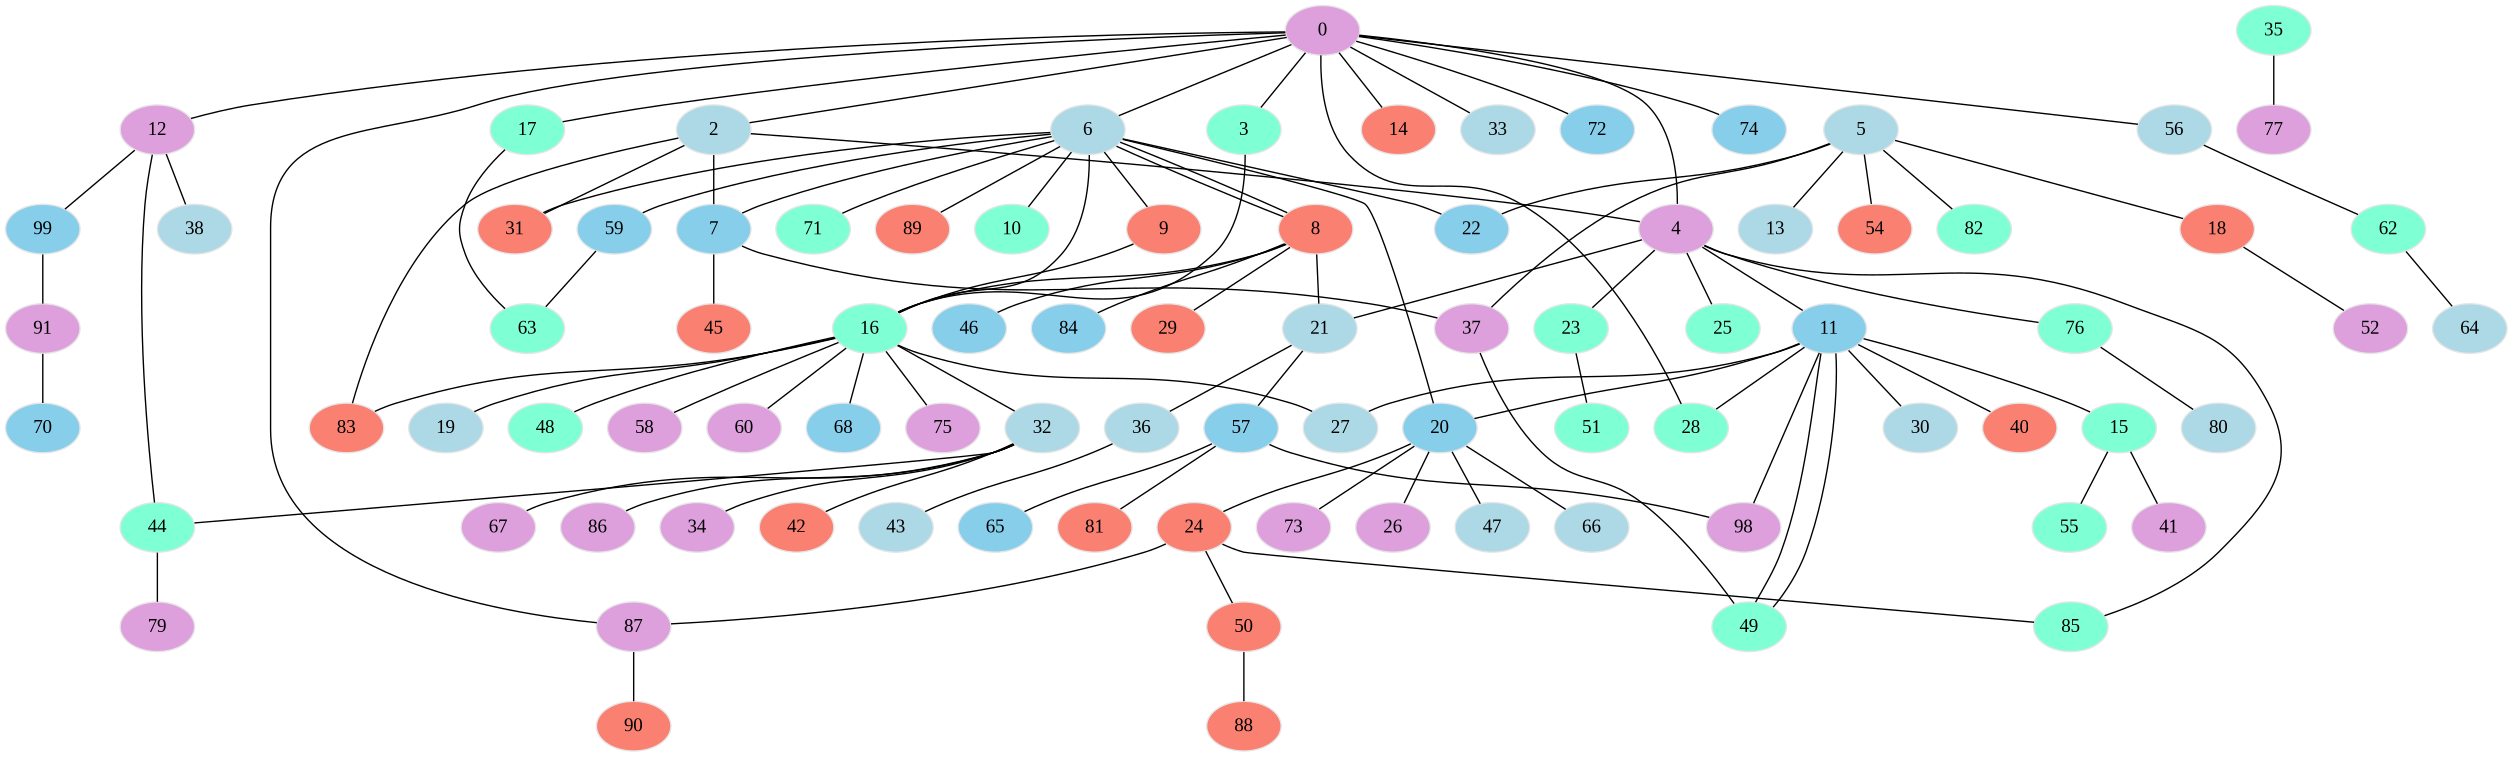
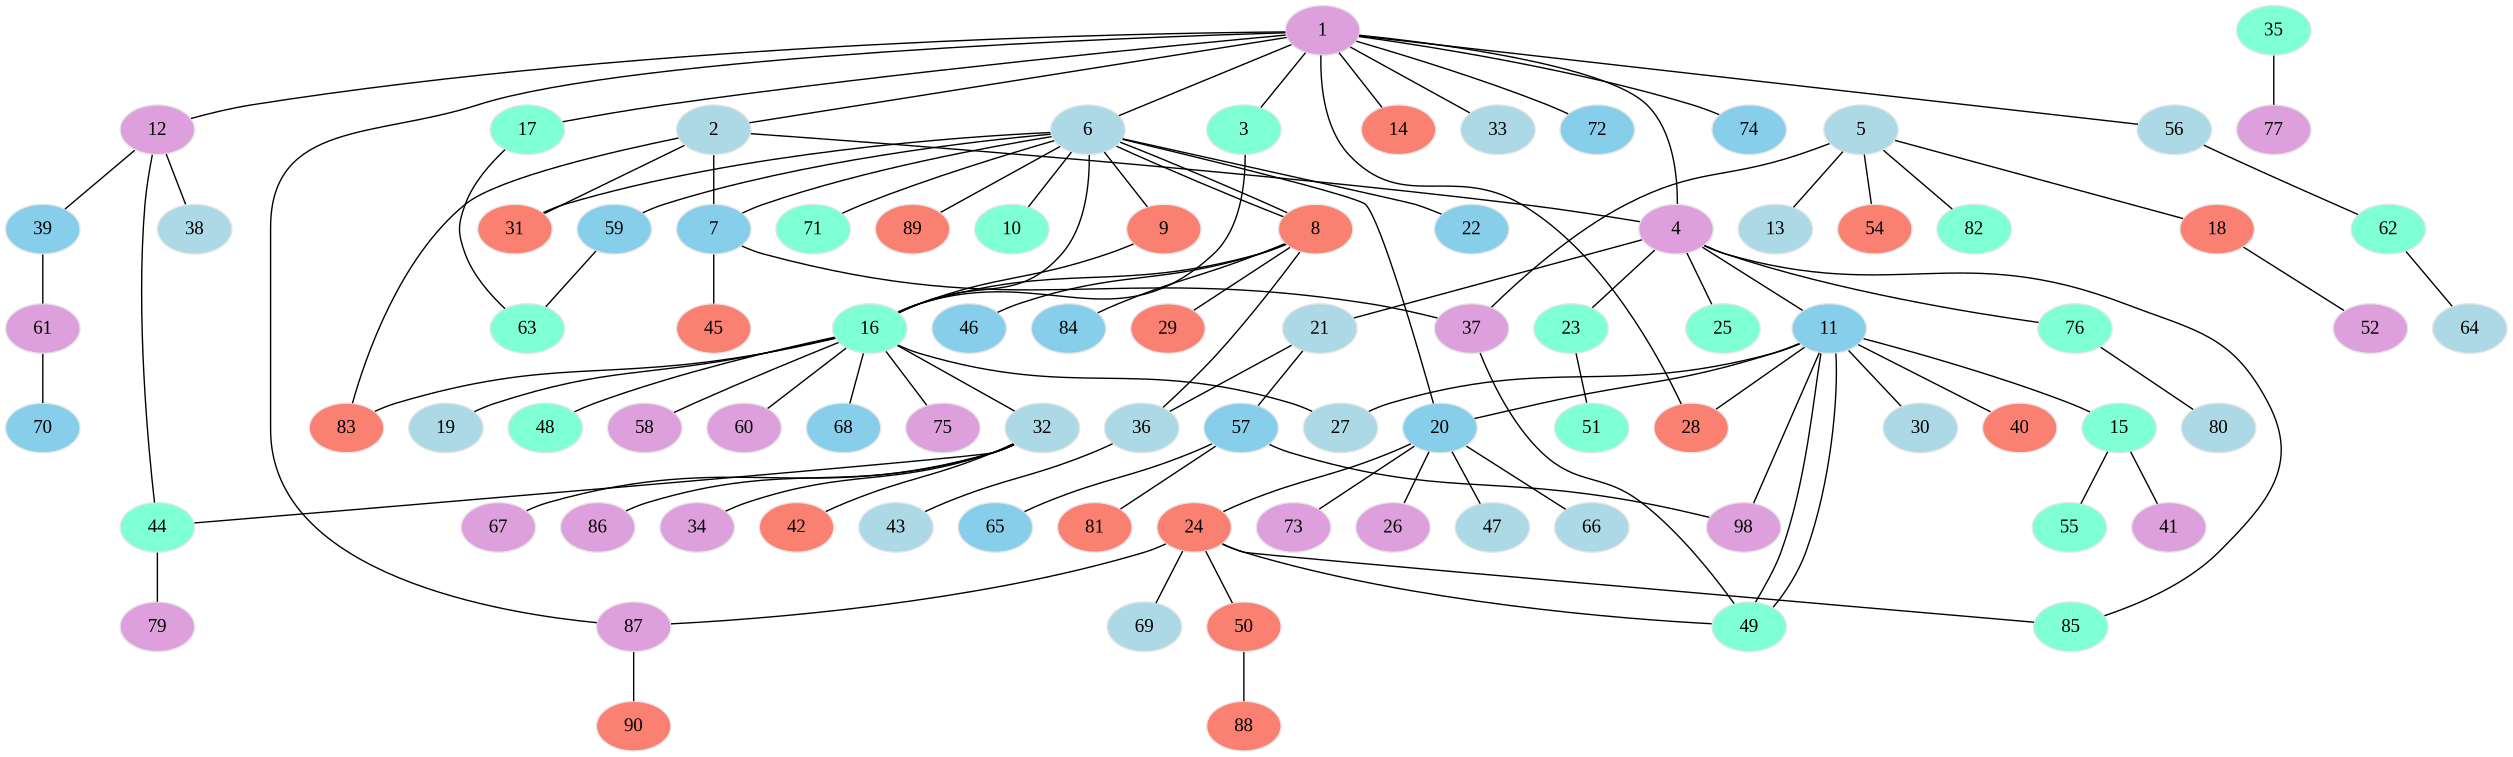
node "0": label "0" -> "1"
edge "5" -- "22": removed
node "99": label "99" -> "39"
edge "8" -- "21": now "8" -- "36"
node "91": label "91" -> "61"
node "28": fillcolor aquamarine -> salmon
edge "24" -- "49": added
node "69": added
